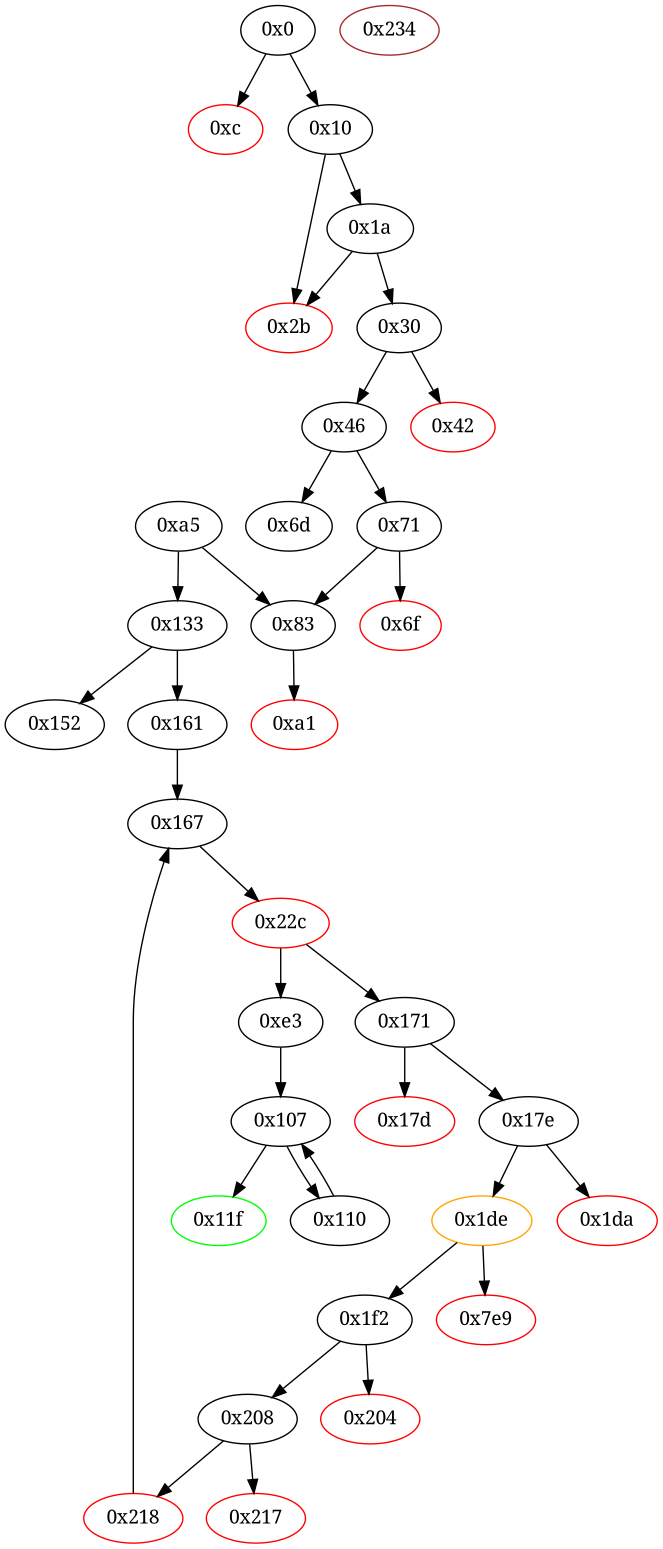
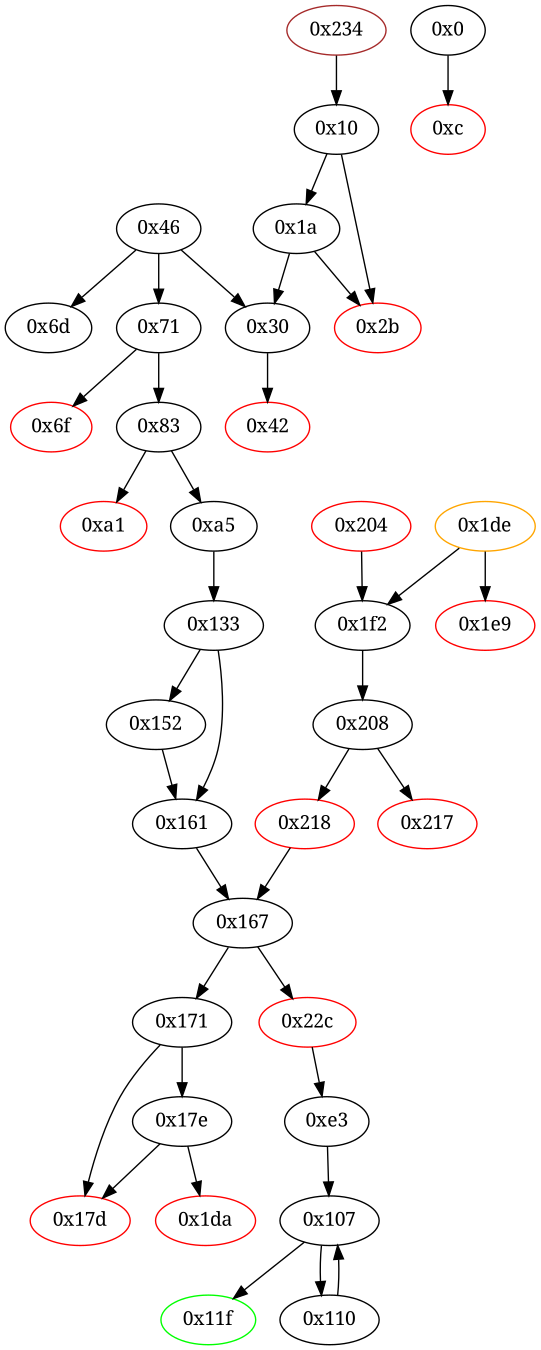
edge "0x0" -> "0x10": now "0x234" -> "0x10"
edge "0x30" -> "0x46": reversed
edge "0xa5" -> "0x83": reversed
edge "0x152" -> "0x161": added
edge "0x22c" -> "0x171": now "0x167" -> "0x171"
edge "0x17e" -> "0x1de": now "0x17e" -> "0x17d"
node "0x7e9": label "0x7e9" -> "0x1e9"
edge "0x1f2" -> "0x204": reversed
